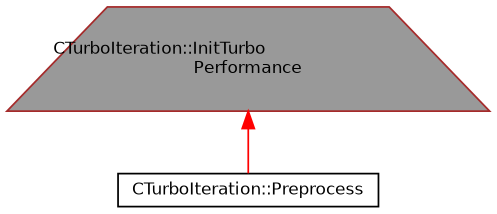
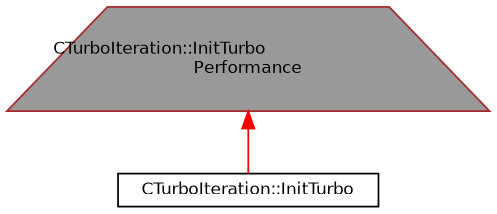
node "CTurboIteration::Preprocess": label "CTurboIteration::Preprocess" -> "CTurboIteration::InitTurbo"
